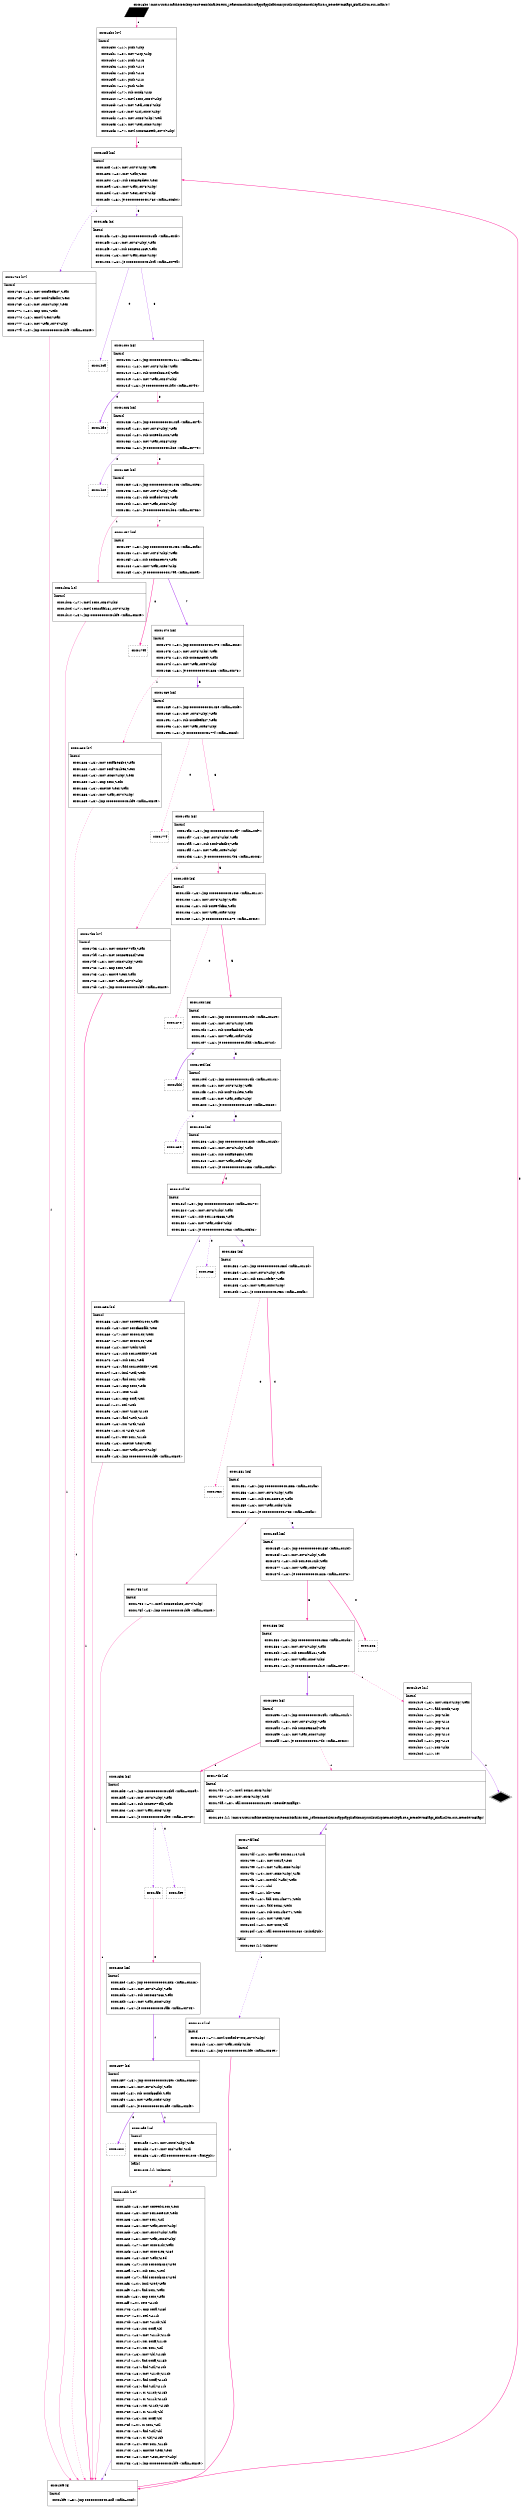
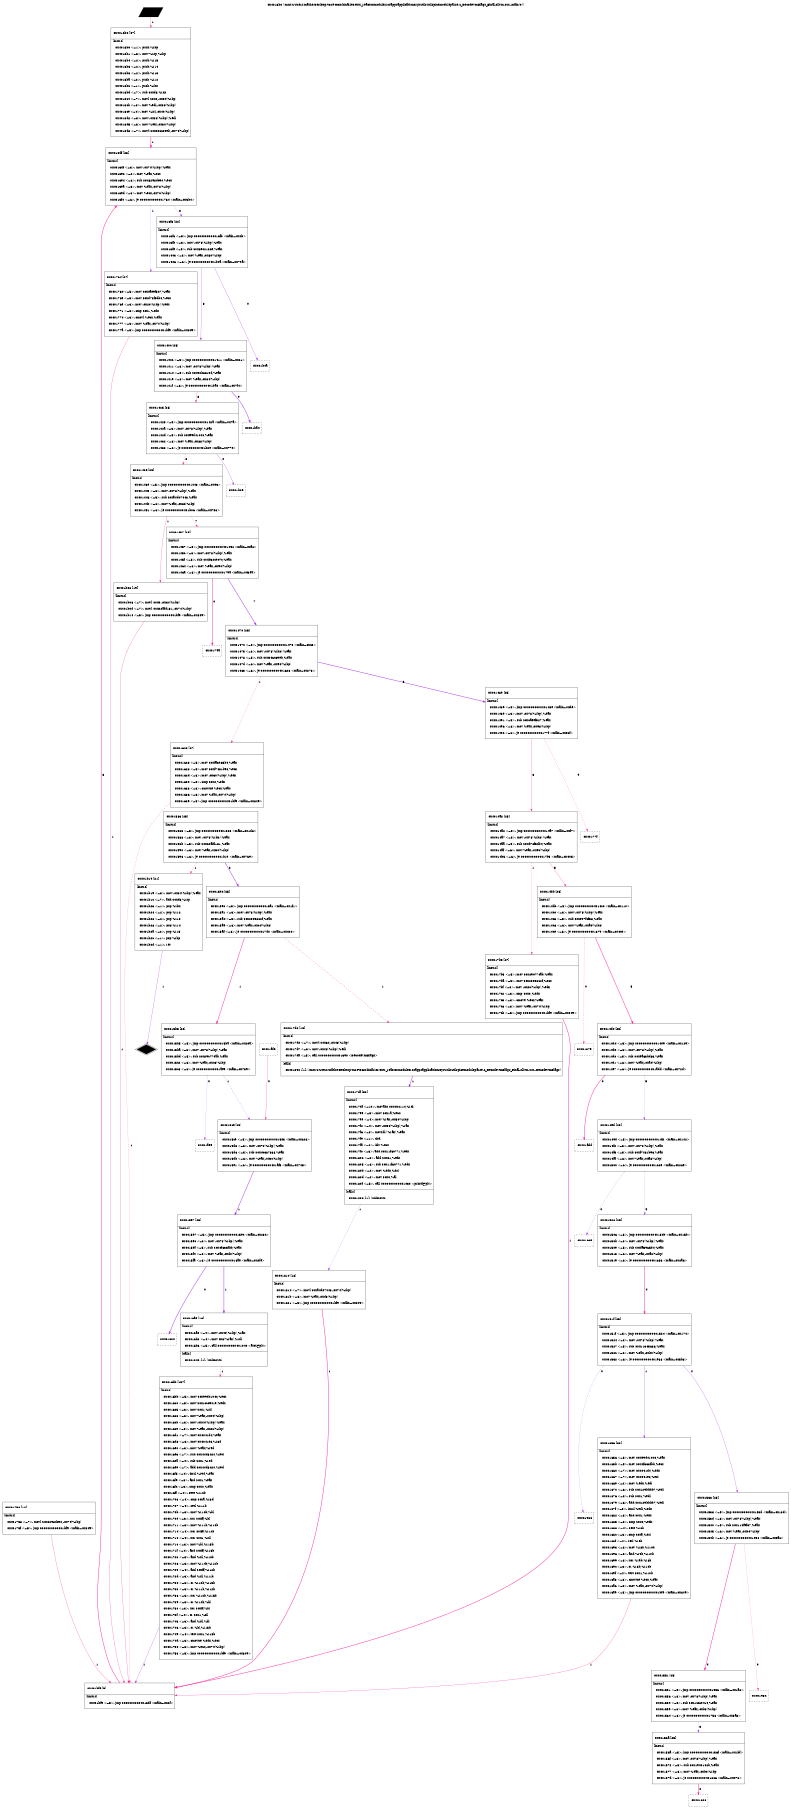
edge "0x4014d4 [25]" -> "0x401add": color purple -> deeppink
edge "0x401551 [25]" -> "0x401758 [12]": removed, label "1"
edge "0x40156a [25]" -> "0x401583 [25]": removed, label "3"
edge "0x4015b5 [25]" -> "0x401af5": now "0x4015b5 [25]" -> "0x4015ce [25]"
